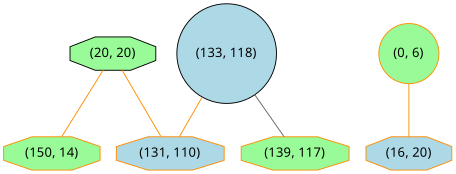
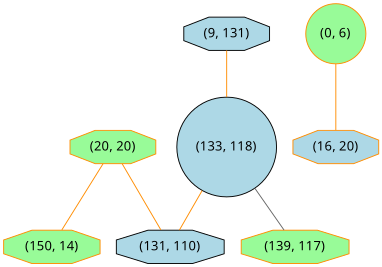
node "(9, 131)": added
node "(20, 20)": color black -> darkorange
node "(131, 110)": color darkorange -> black
